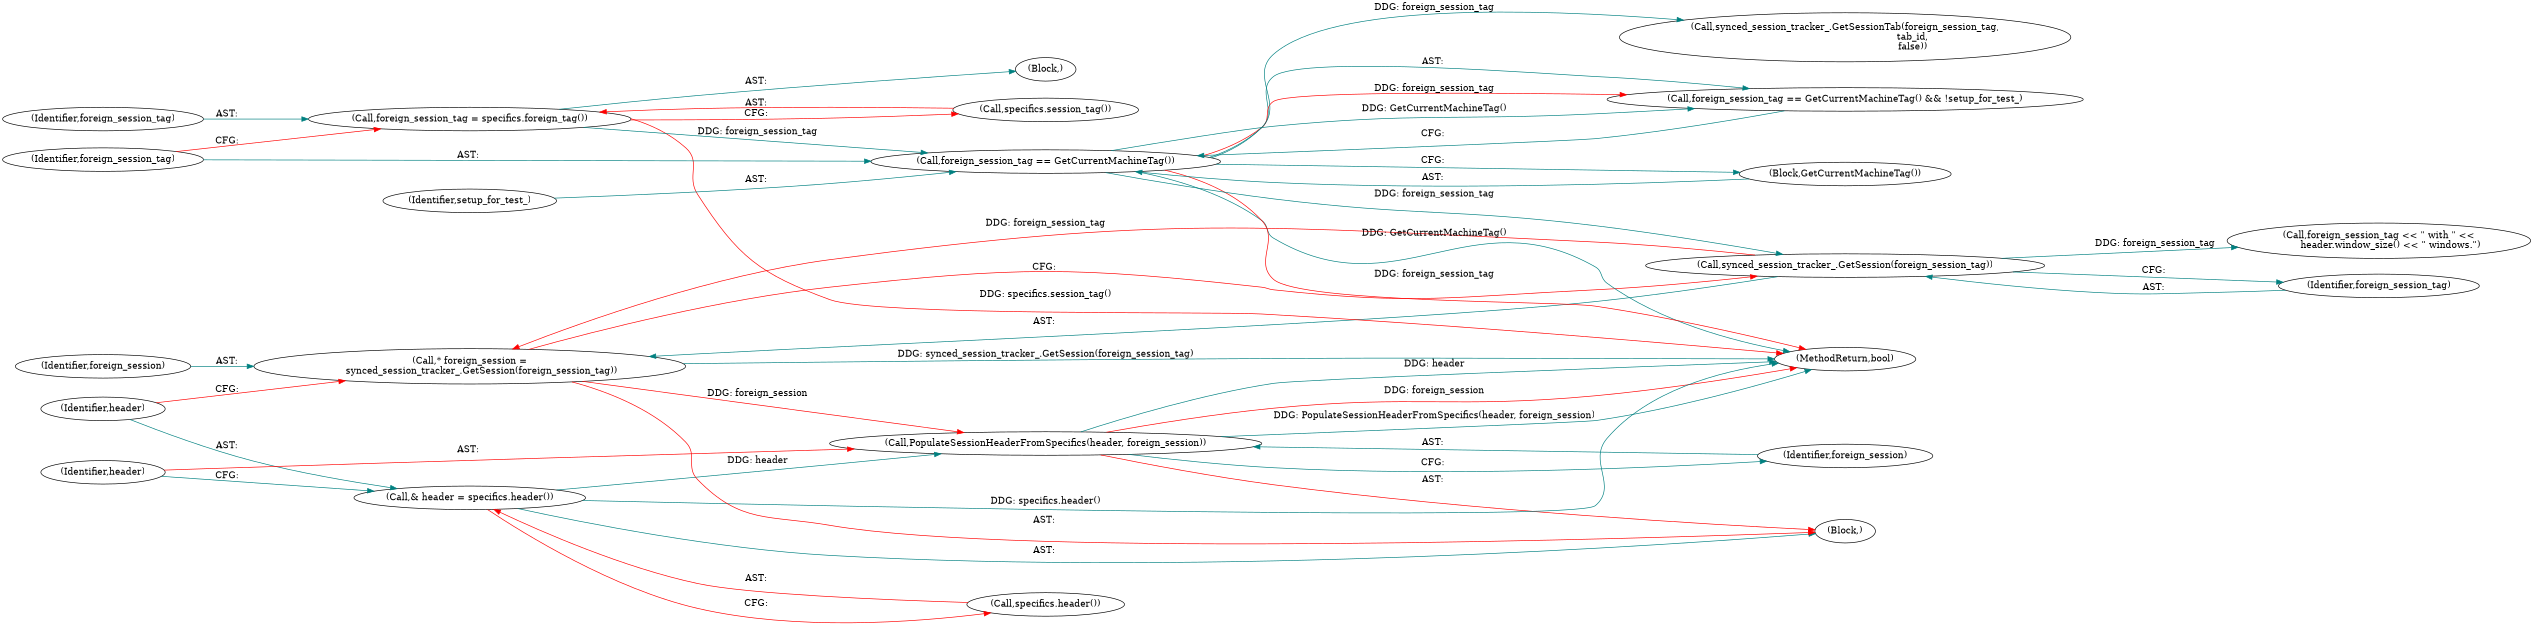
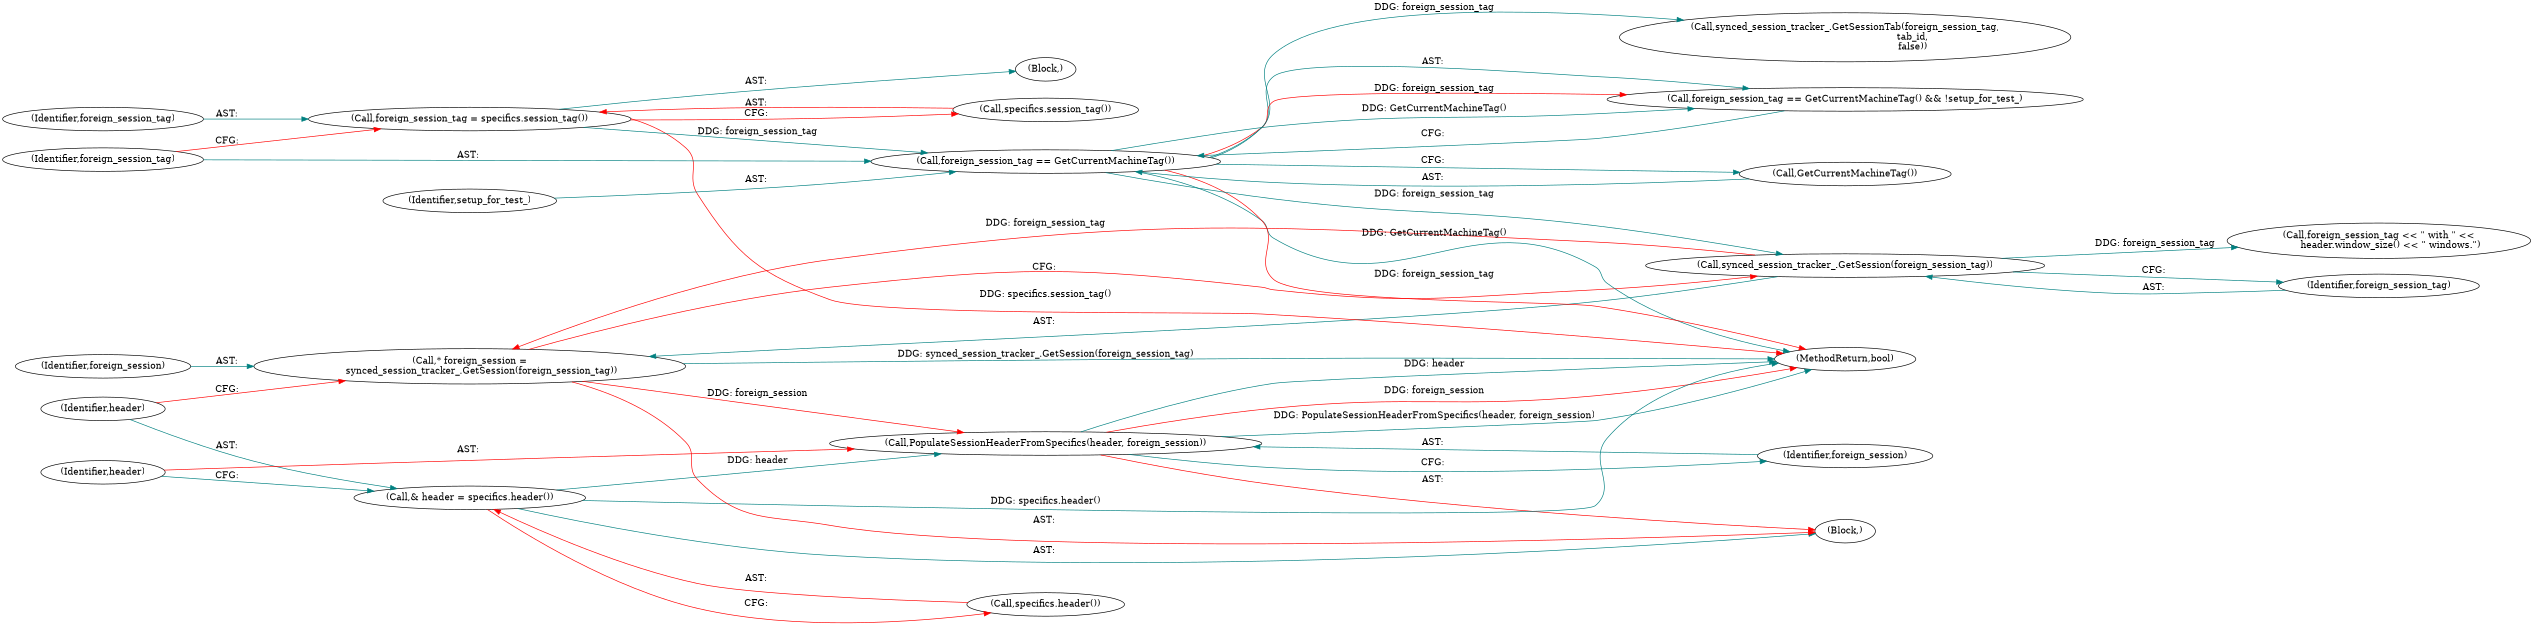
node "(Call,foreign_session_tag = specifics.foreign_tag())": label "(Call,foreign_session_tag = specifics.foreign_tag())" -> "(Call,foreign_session_tag = specifics.session_tag())"
node "(Block,GetCurrentMachineTag())": label "(Block,GetCurrentMachineTag())" -> "(Call,GetCurrentMachineTag())"
